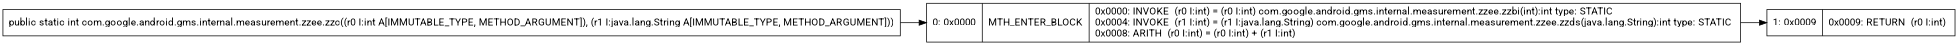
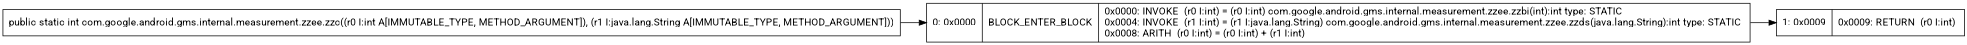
node "0: 0x0000": text "MTH_ENTER_BLOCK" -> "BLOCK_ENTER_BLOCK"
